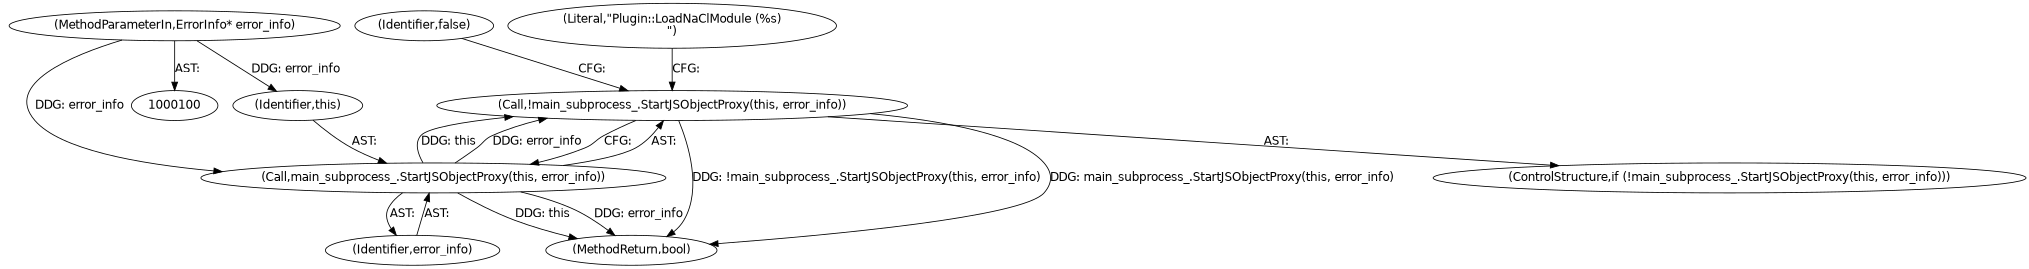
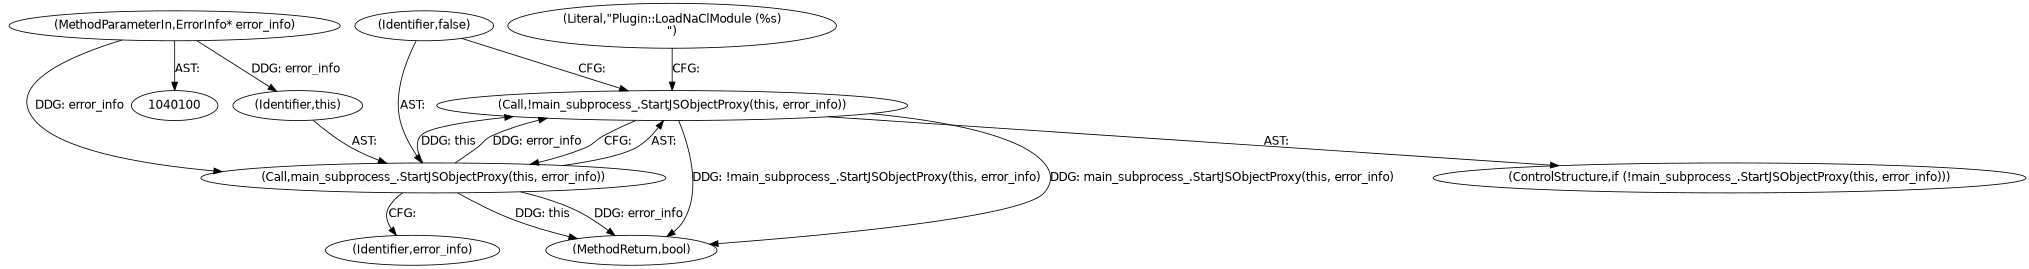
node "1000100": label "1000100" -> "1040100"
edge "(Call,main_subprocess_.StartJSObjectProxy(this, error_info))" -> "(Identifier,error_info)": label "AST: " -> "CFG: "
edge "(Identifier,error_info)" -> "(Call,main_subprocess_.StartJSObjectProxy(this, error_info))": now "(Identifier,false)" -> "(Call,main_subprocess_.StartJSObjectProxy(this, error_info))"
